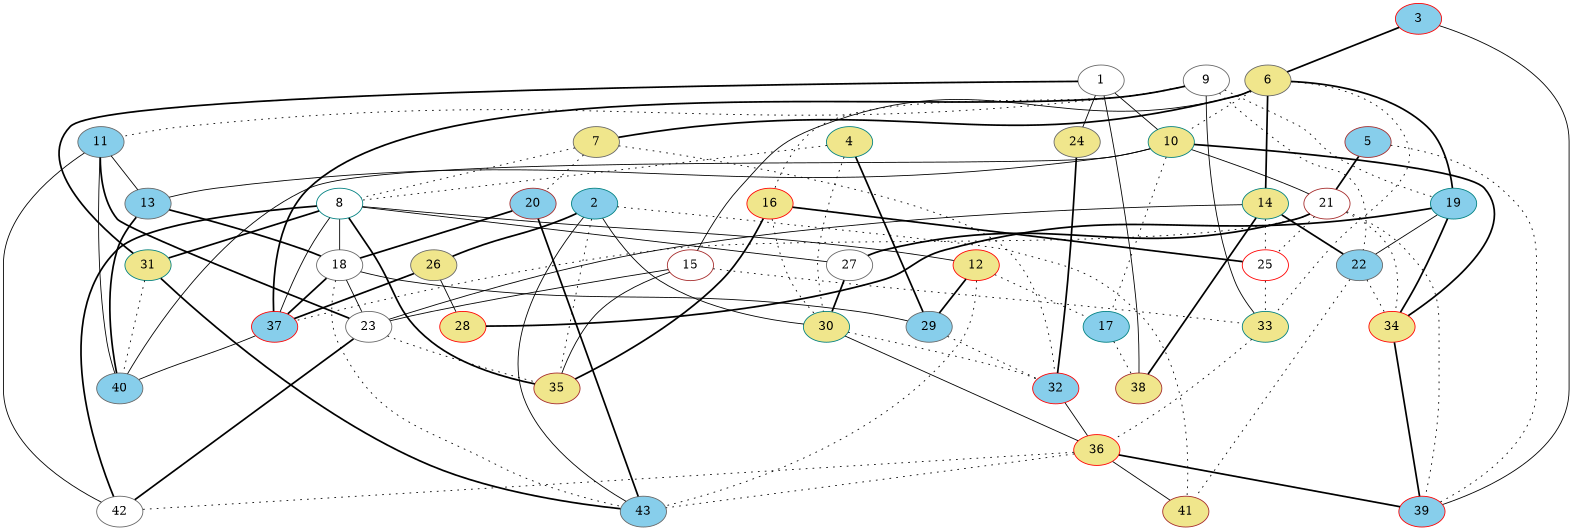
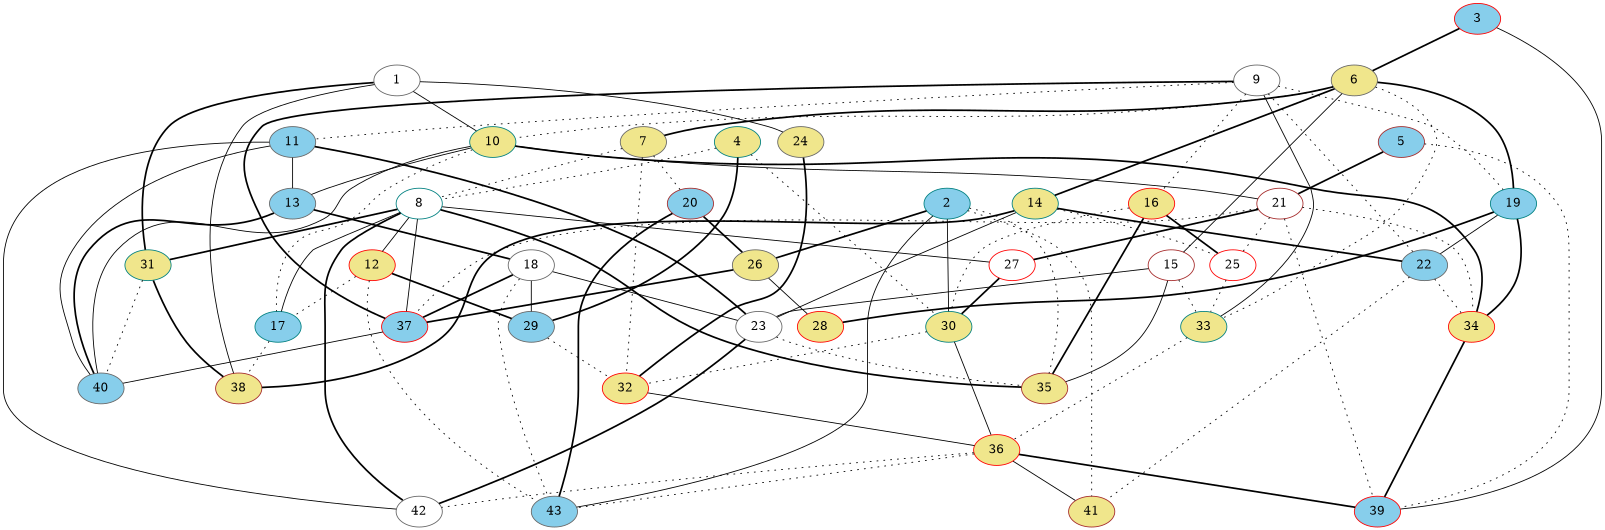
edge "20" -- "18": now "20" -- "26"
edge "8" -- "18": now "8" -- "17"
node "27": color gray40 -> red
node "32": fillcolor skyblue -> khaki
edge "31" -- "43": now "31" -- "38"
